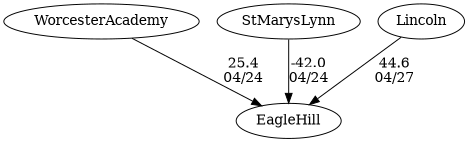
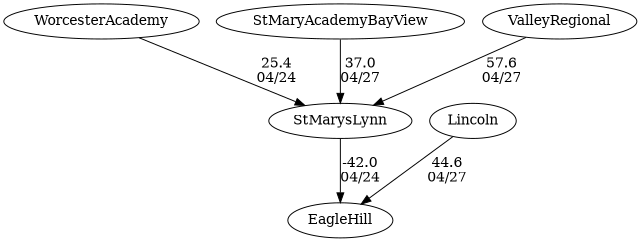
node "StMaryAcademyBayView": added
node "ValleyRegional": added
edge "WorcesterAcademy" -> "EagleHill": now "WorcesterAcademy" -> "StMarysLynn"
